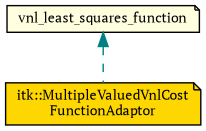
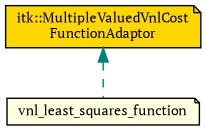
edge "itk::MultipleValuedVnlCost FunctionAdaptor" -> "vnl_least_squares_function": reversed
